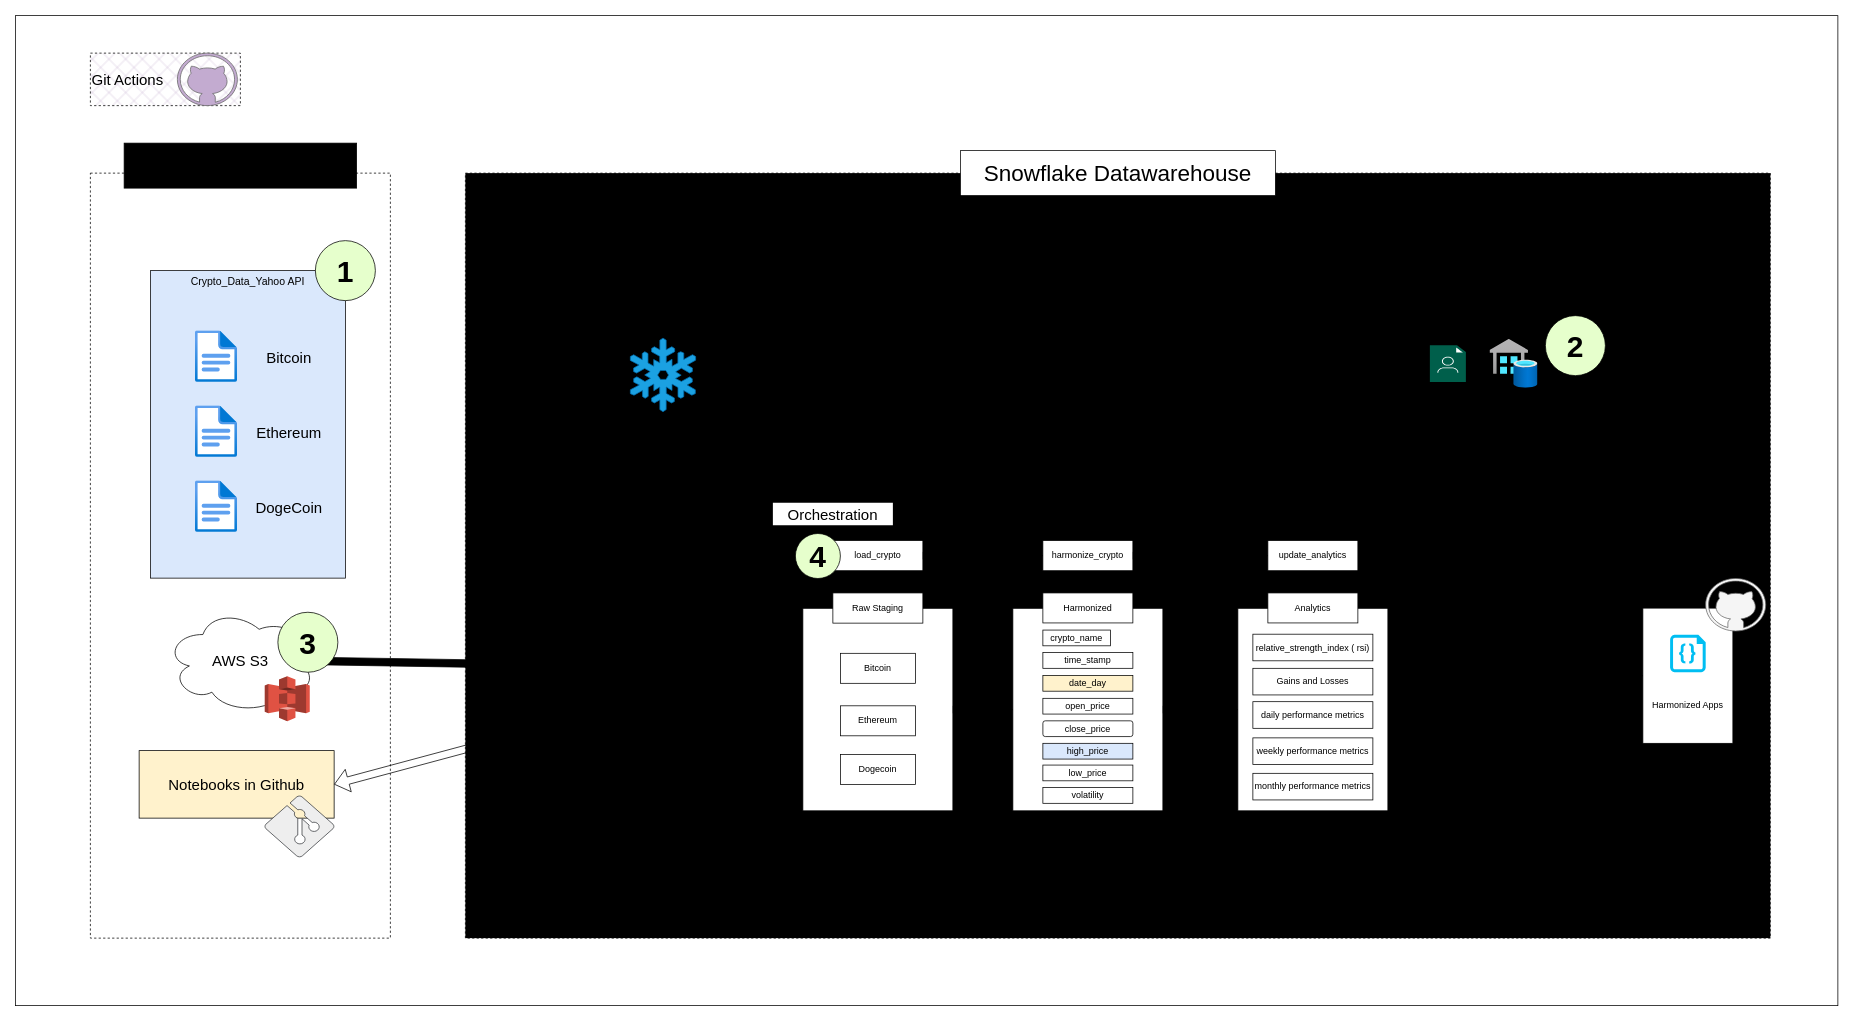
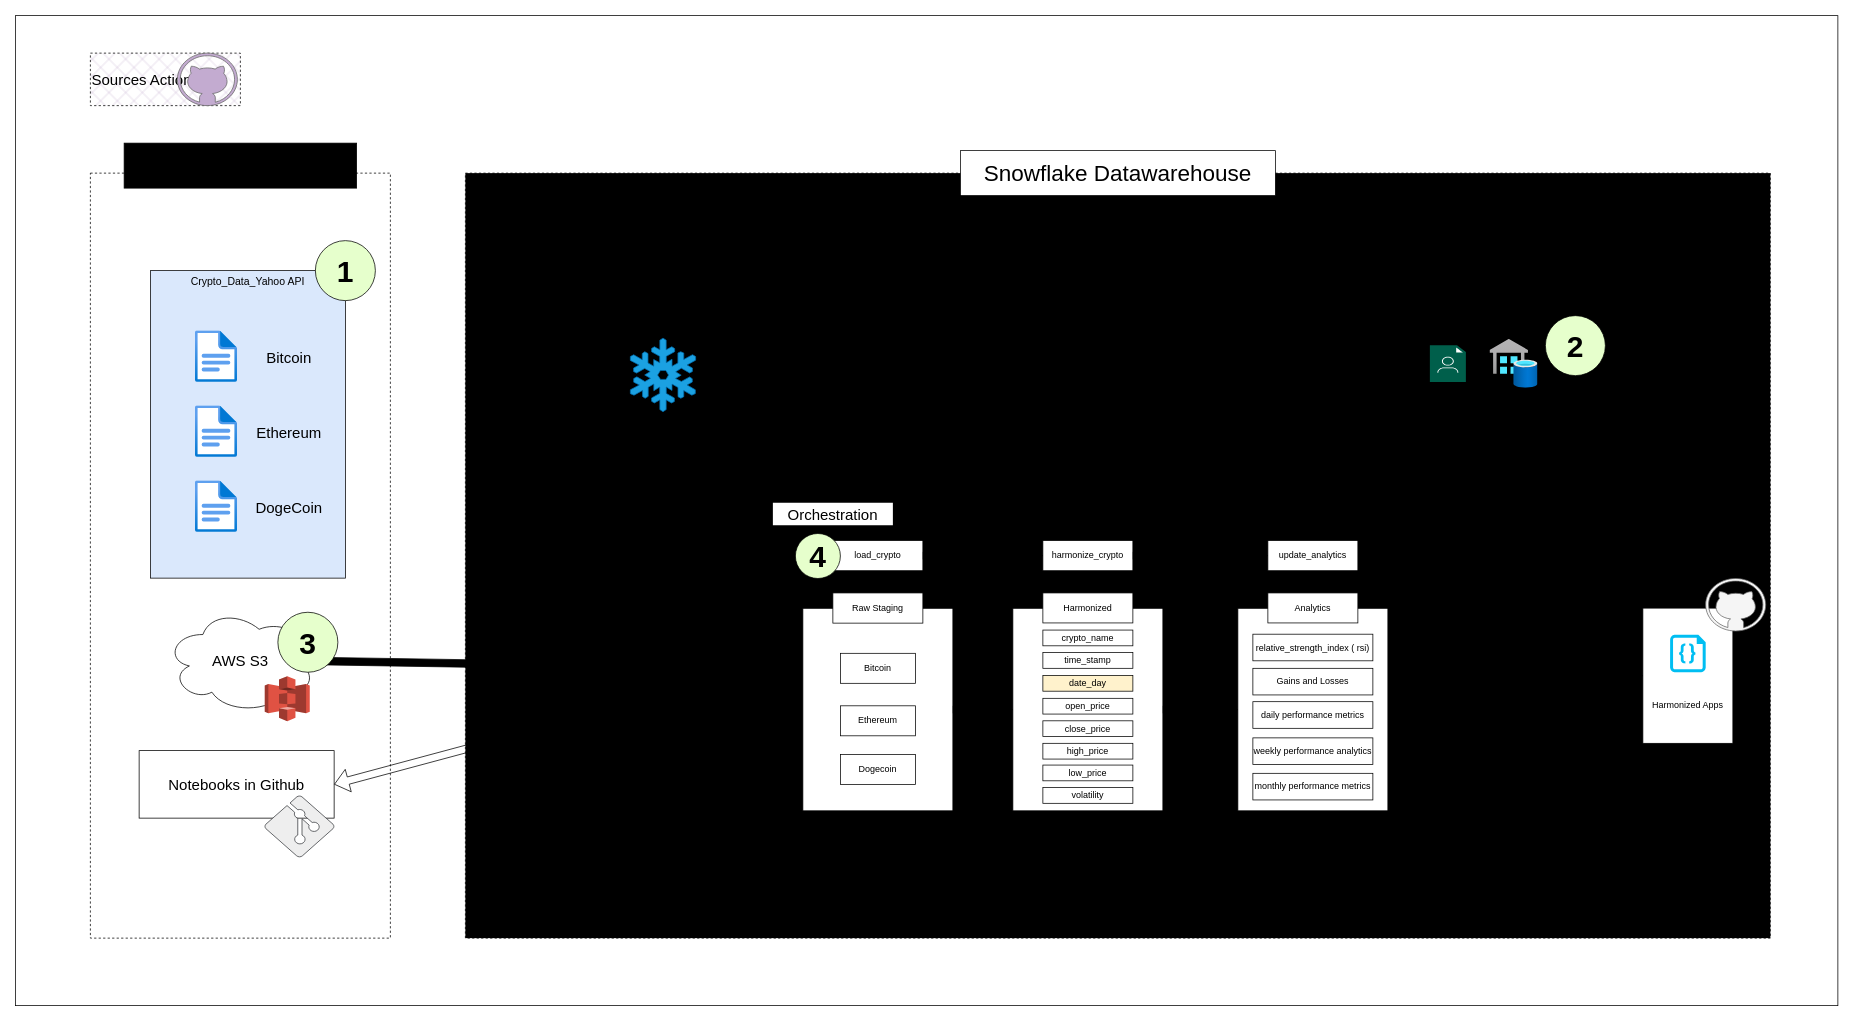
node "Git Actions": label "Git Actions" -> "Sources Actions"
node "crypto_name": size 68x16 -> 90x16
node "close_price": shape rounded rectangle -> rectangle
node "high_price": fillcolor #dae8fc -> #ffffff
node "weekly performance metrics": label "weekly performance metrics" -> "weekly performance analytics"
node "Notebooks in Github": fillcolor #fff2cc -> #ffffff
